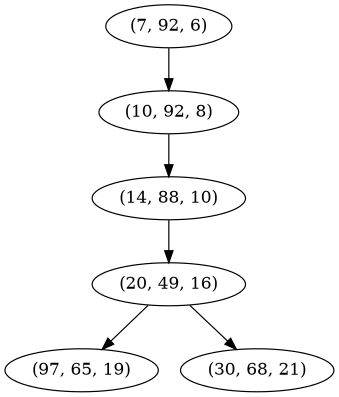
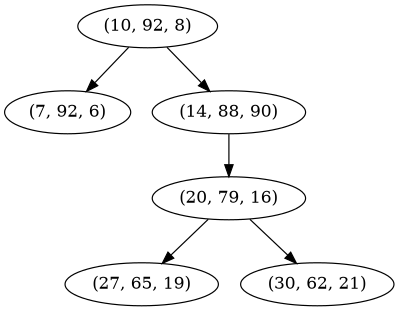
edge "(7, 92, 6)" -> "(10, 92, 8)": reversed
node "(14, 88, 10)": label "(14, 88, 10)" -> "(14, 88, 90)"
node "(20, 49, 16)": label "(20, 49, 16)" -> "(20, 79, 16)"
node "(97, 65, 19)": label "(97, 65, 19)" -> "(27, 65, 19)"
node "(30, 68, 21)": label "(30, 68, 21)" -> "(30, 62, 21)"
